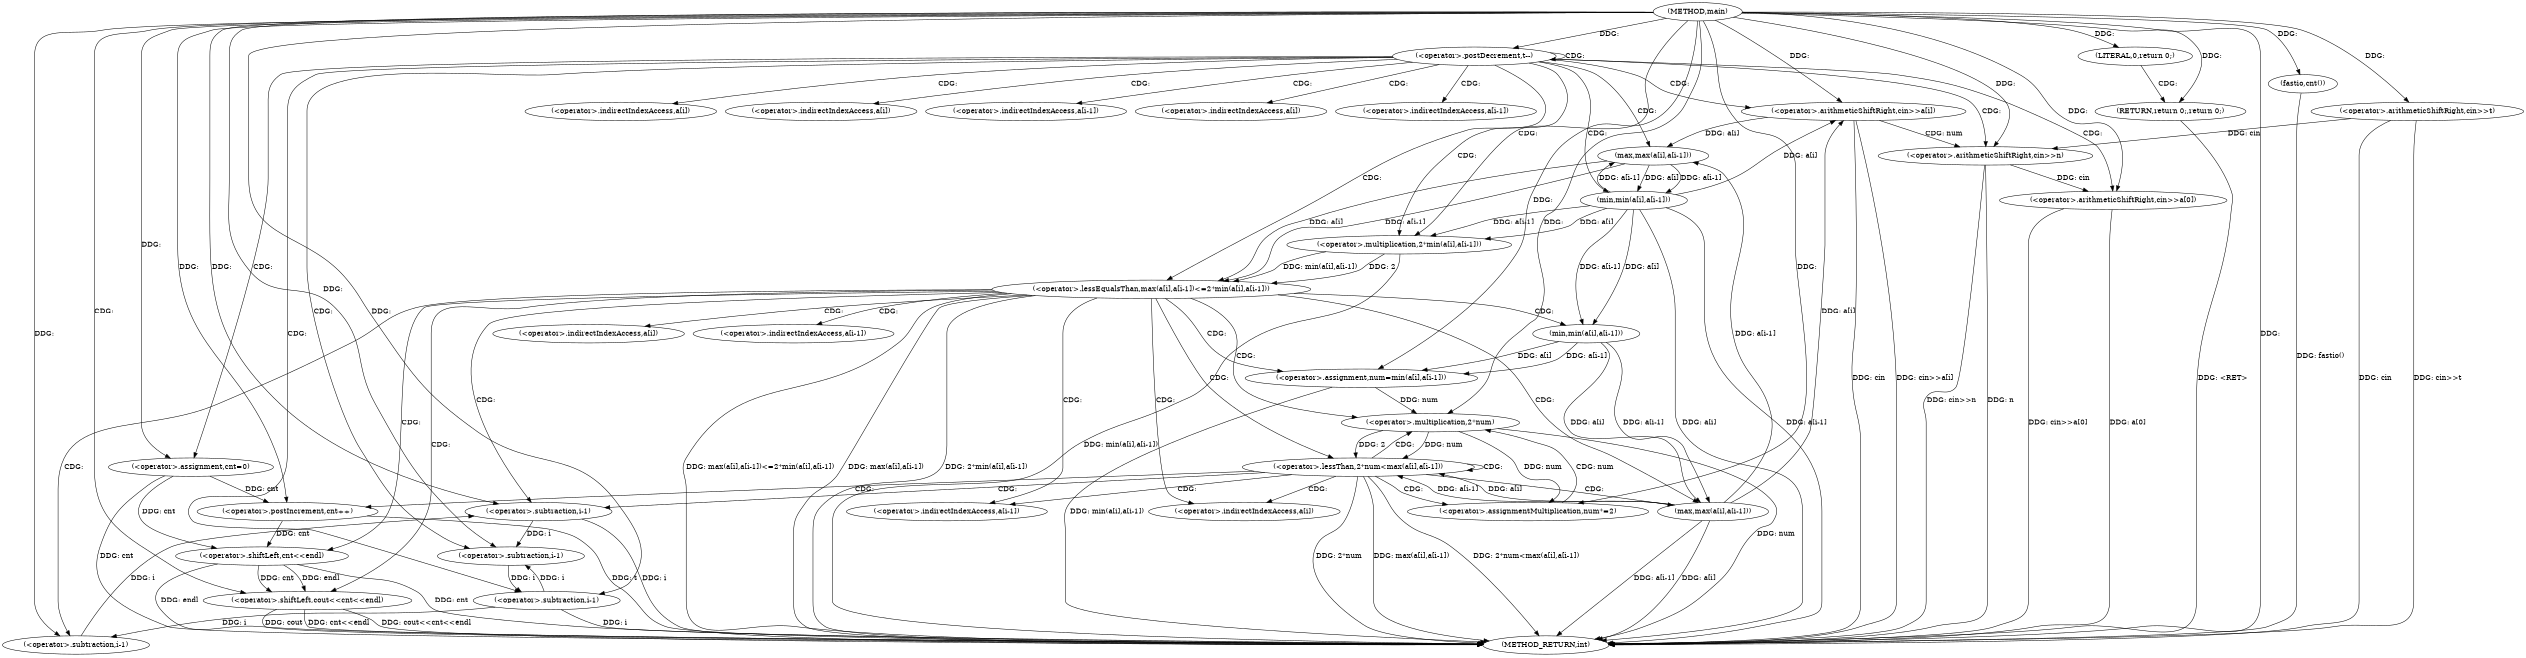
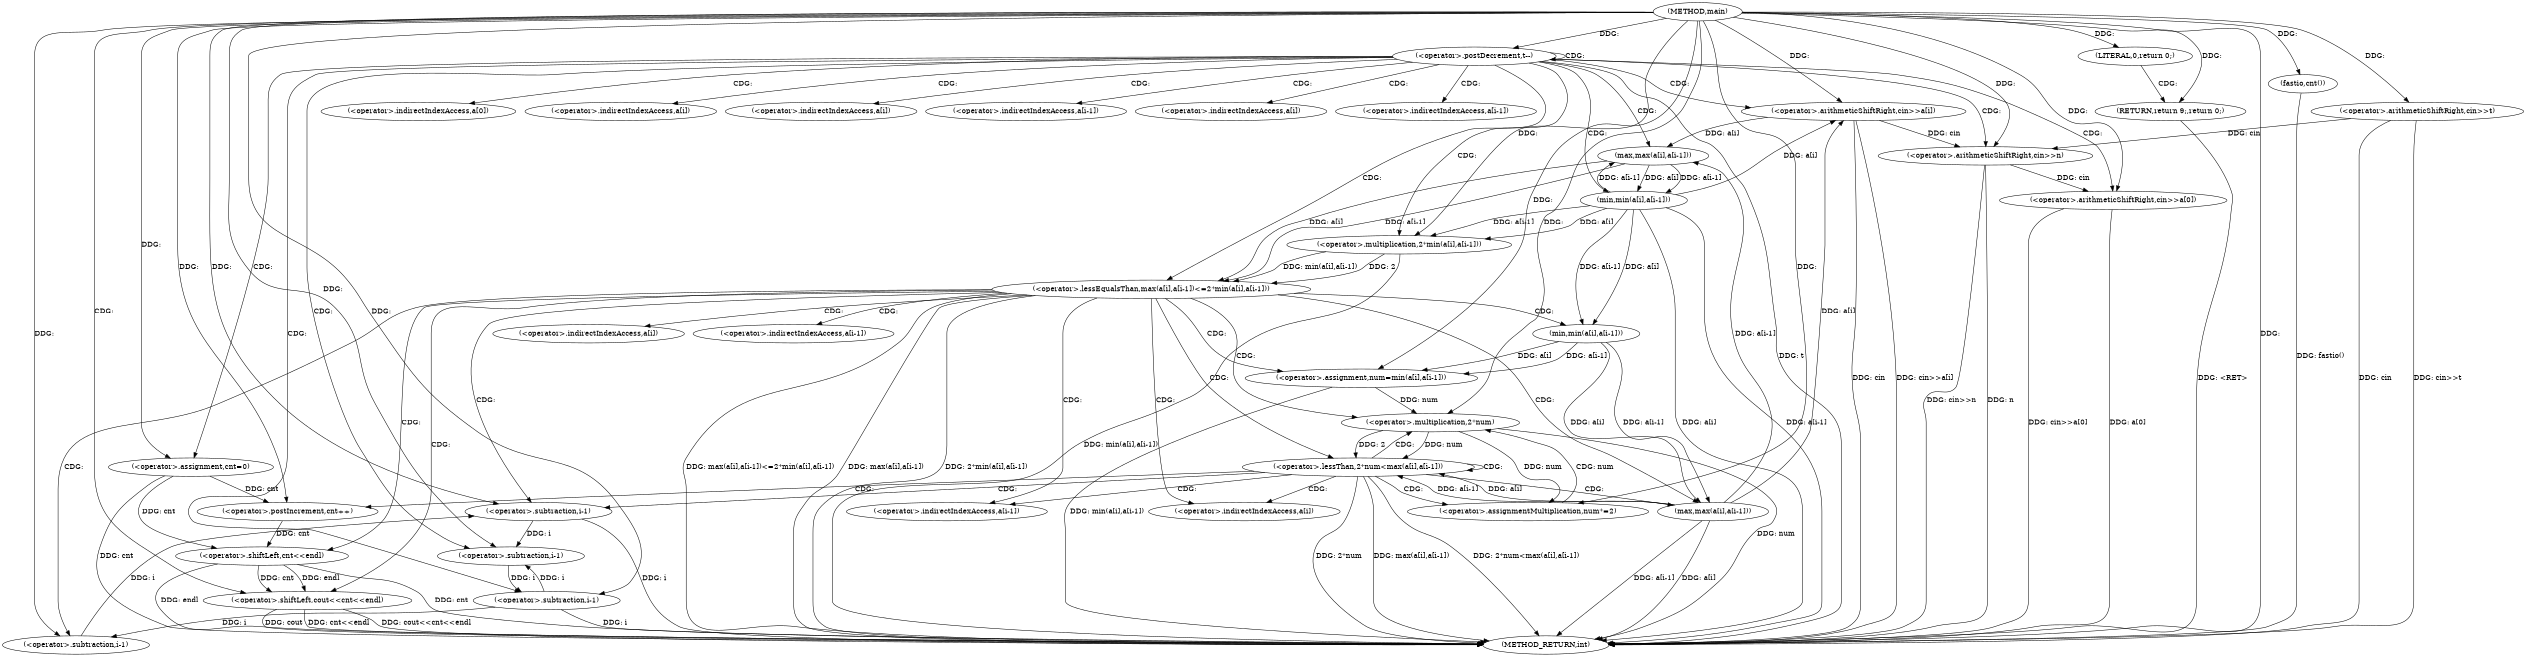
node "(<operator>.indirectIndexAccess,a[0])": added
node "(RETURN,return 0;,return 0;)": label "(RETURN,return 0;,return 0;)" -> "(RETURN,return 9;,return 0;)"
edge "(METHOD,main)" -> "(<operator>.multiplication,2*min(a[i],a[i-1]))": label "CDG: " -> "DDG: "
edge "(<operator>.arithmeticShiftRight,cin>>a[i])" -> "(<operator>.arithmeticShiftRight,cin>>n)": label "CDG: num" -> "DDG: cin"
edge "(<operator>.postIncrement,cnt++)" -> "(METHOD_RETURN,int)": now "(<operator>.postDecrement,t--)" -> "(METHOD_RETURN,int)"
